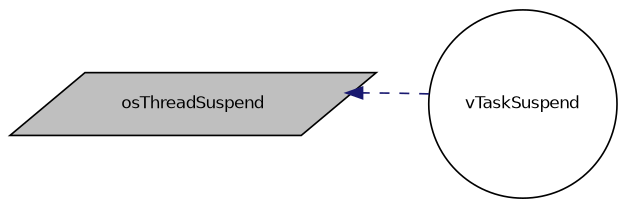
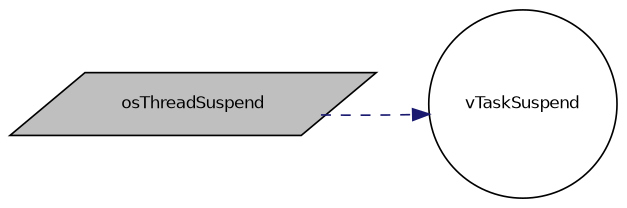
edge "vTaskSuspend" -> "osThreadSuspend": reversed
